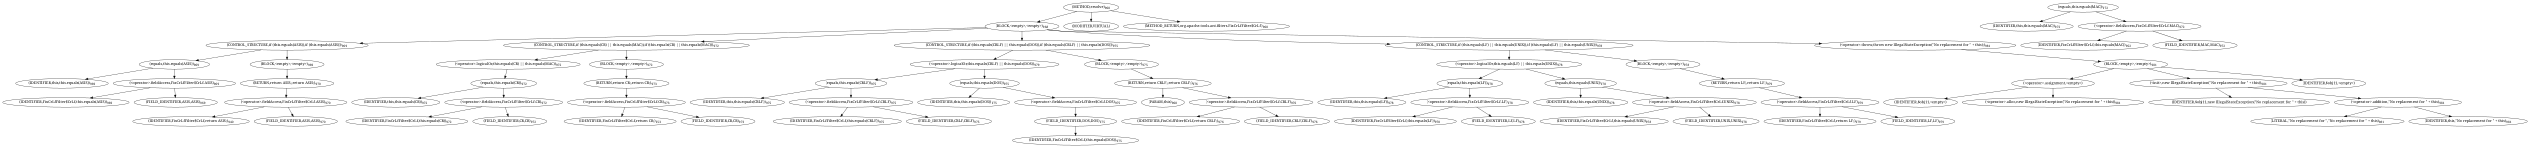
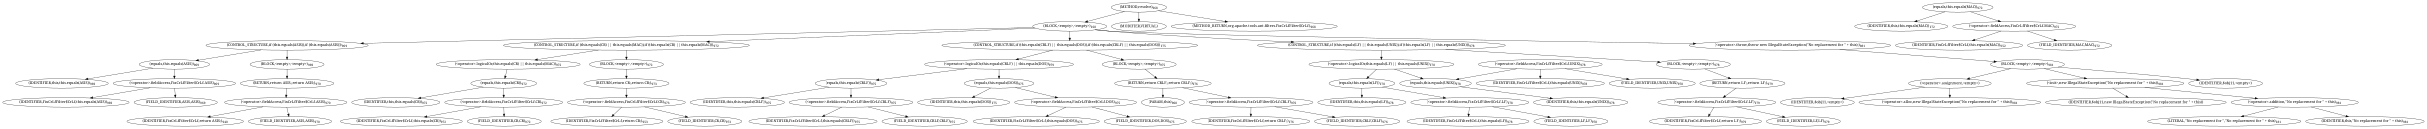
edge "(equals,this.equals(UNIX))" -> "(<operator>.fieldAccess,FixCrLfFilter$CrLf.UNIX)": reversed
edge "(FIELD_IDENTIFIER,DOS,DOS)" -> "(IDENTIFIER,FixCrLfFilter$CrLf,this.equals(DOS))": now "(<operator>.fieldAccess,FixCrLfFilter$CrLf.DOS)" -> "(IDENTIFIER,FixCrLfFilter$CrLf,this.equals(DOS))"
